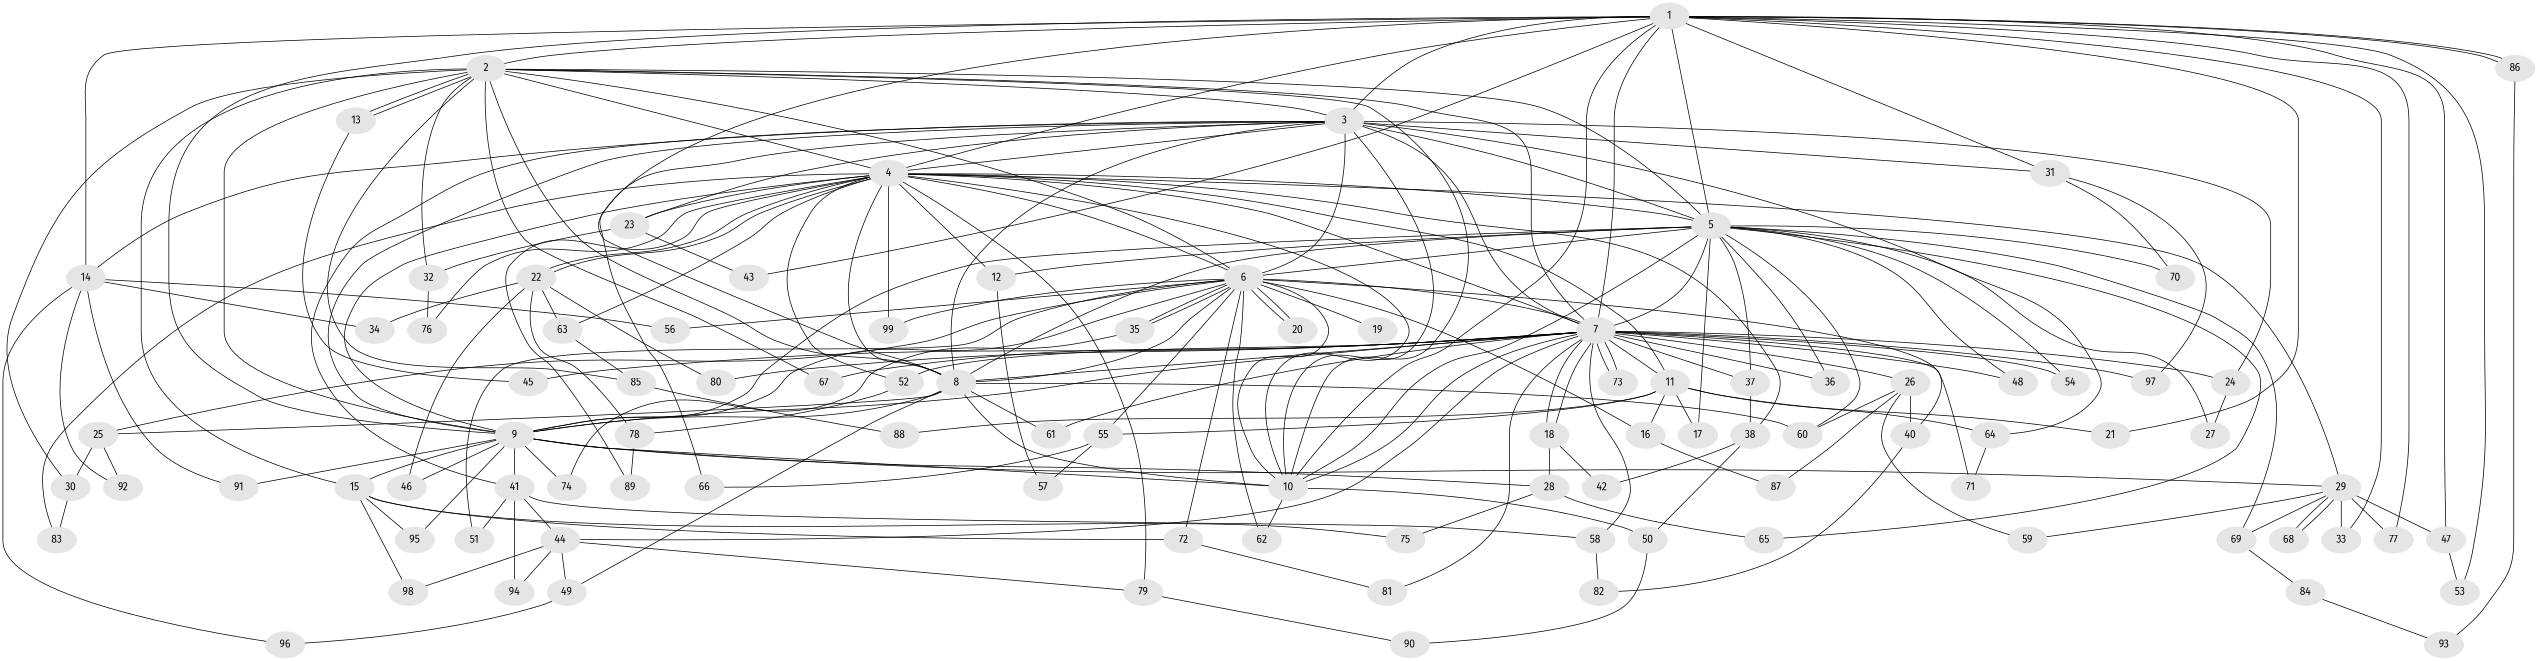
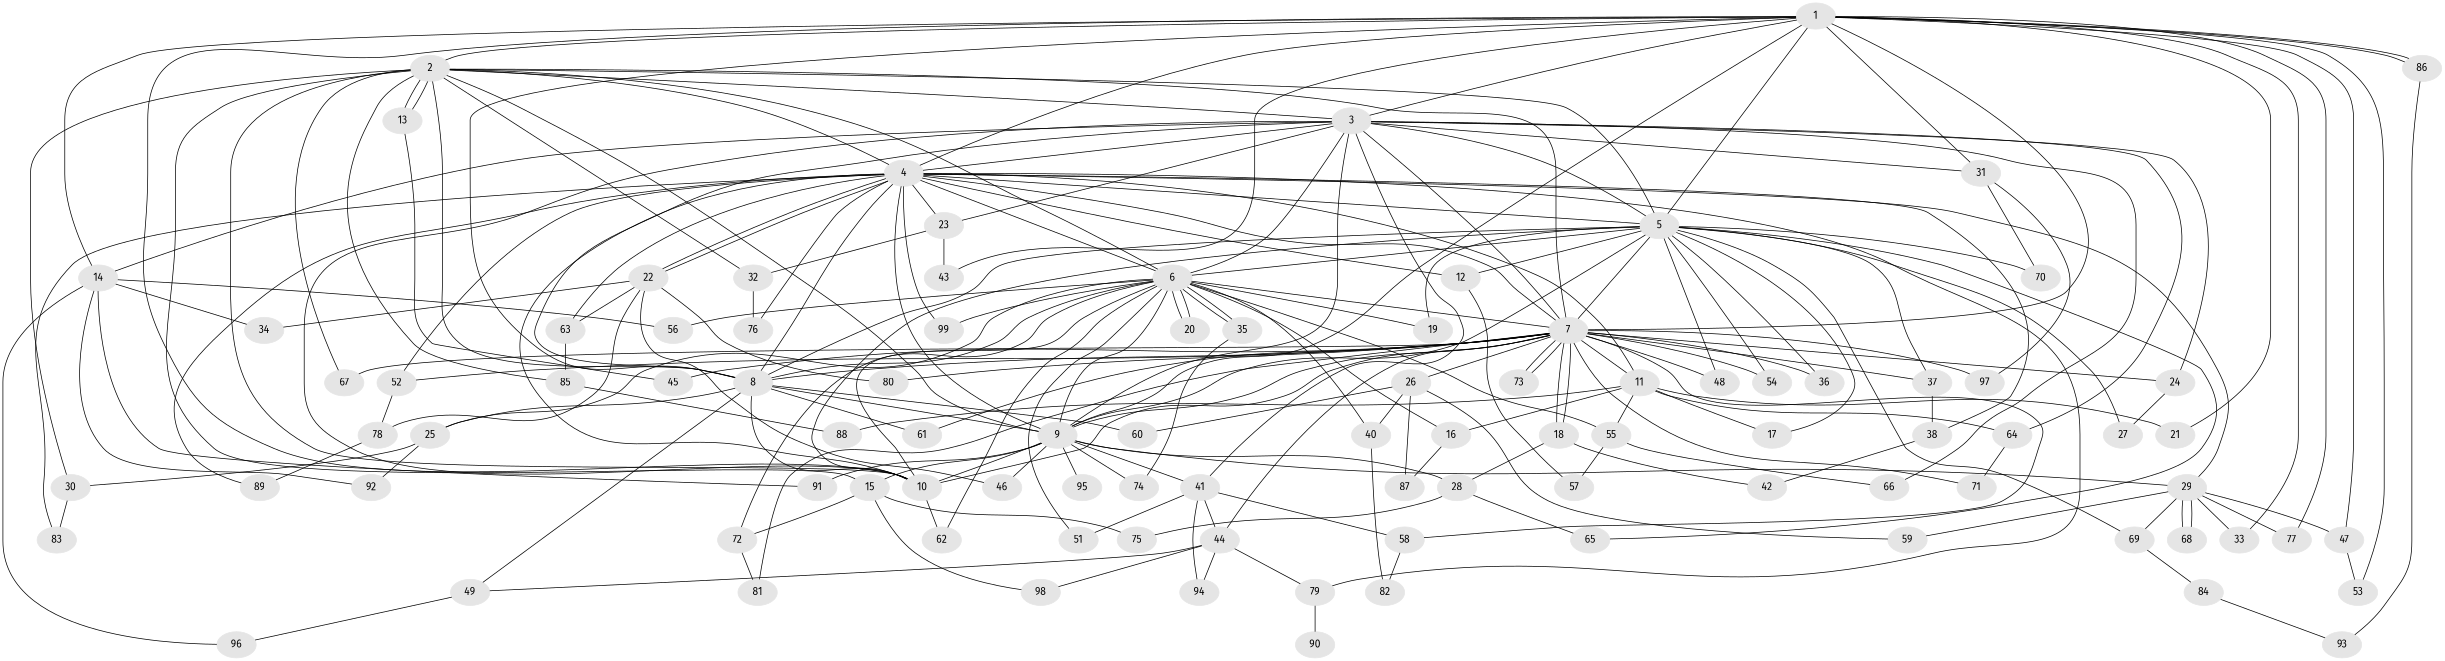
edge "5" -- "60": now "5" -- "19"
edge "15" -- "95": removed
node "50": removed
